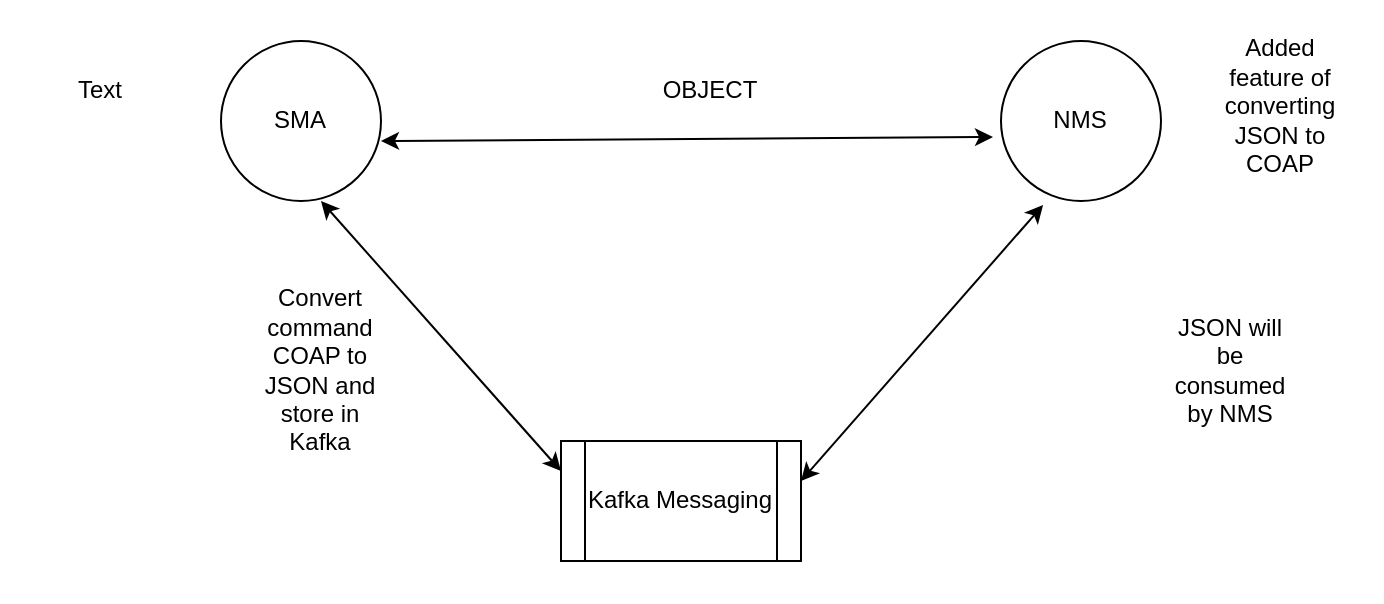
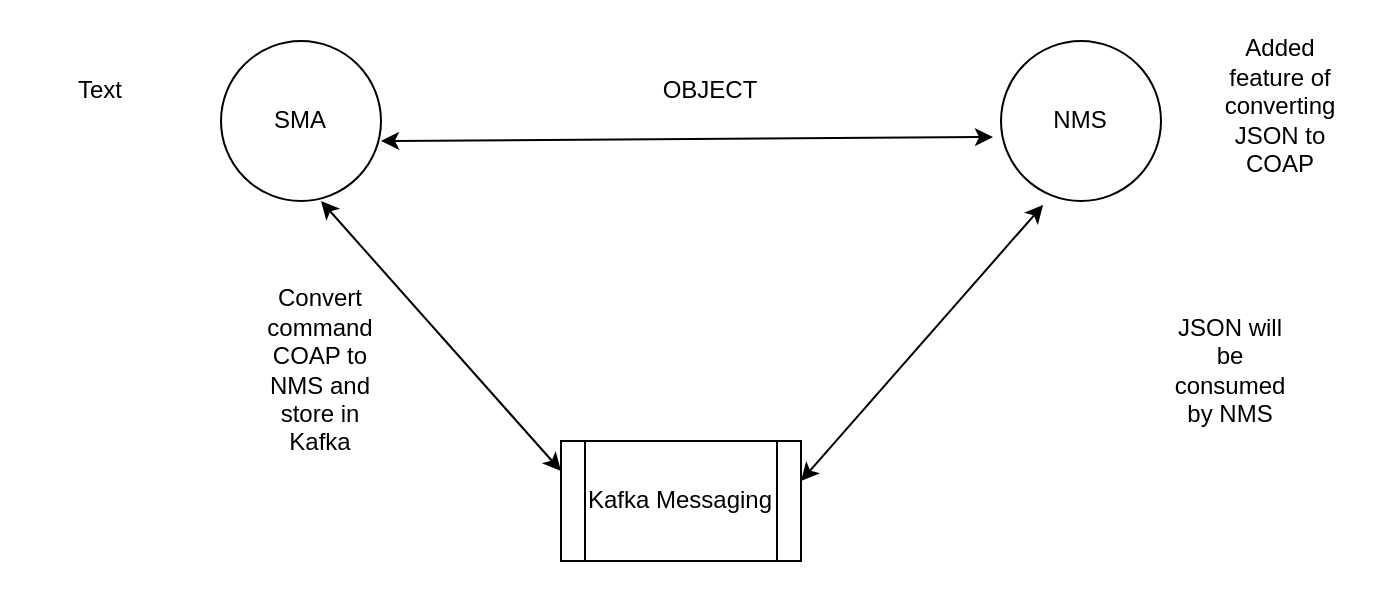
node "Convert command COAP to JSON and store in Kafka": label "Convert command COAP to JSON and store in Kafka" -> "Convert command COAP to NMS and store in Kafka"
